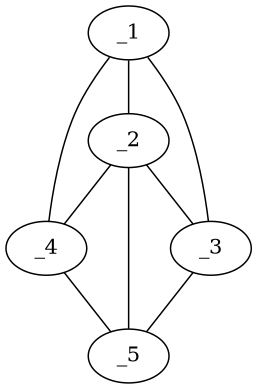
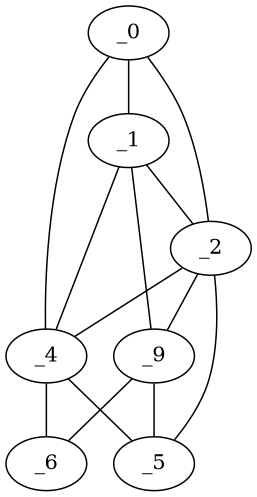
node "_0": added
node "_3": label "_3" -> "_9"
node "_6": added
